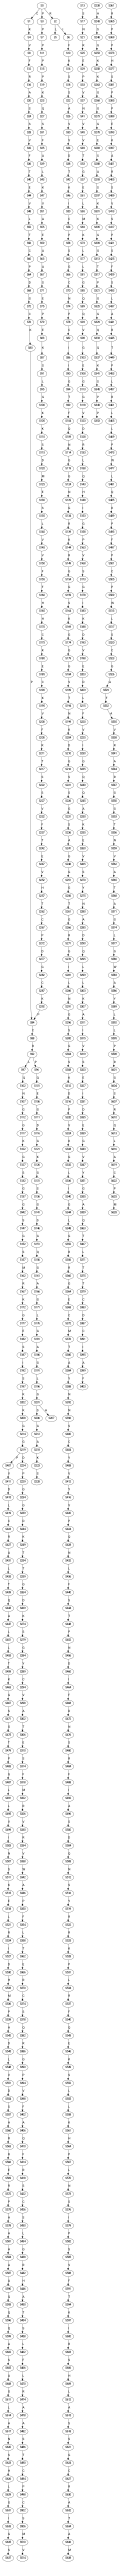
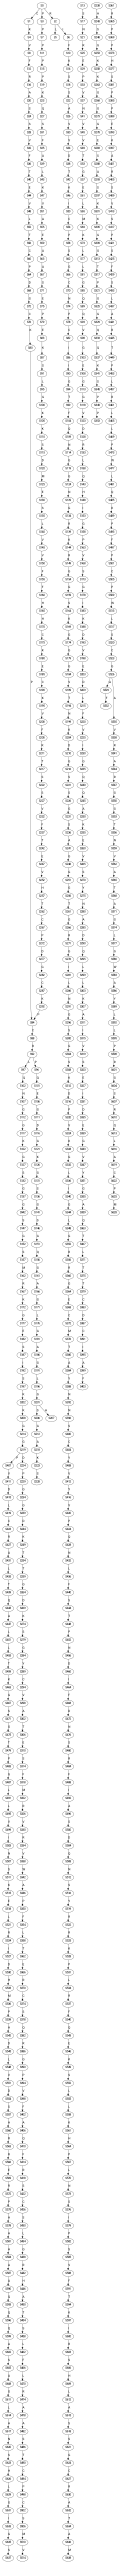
edge "S532" -> "S535": now "S526" -> "S535"
